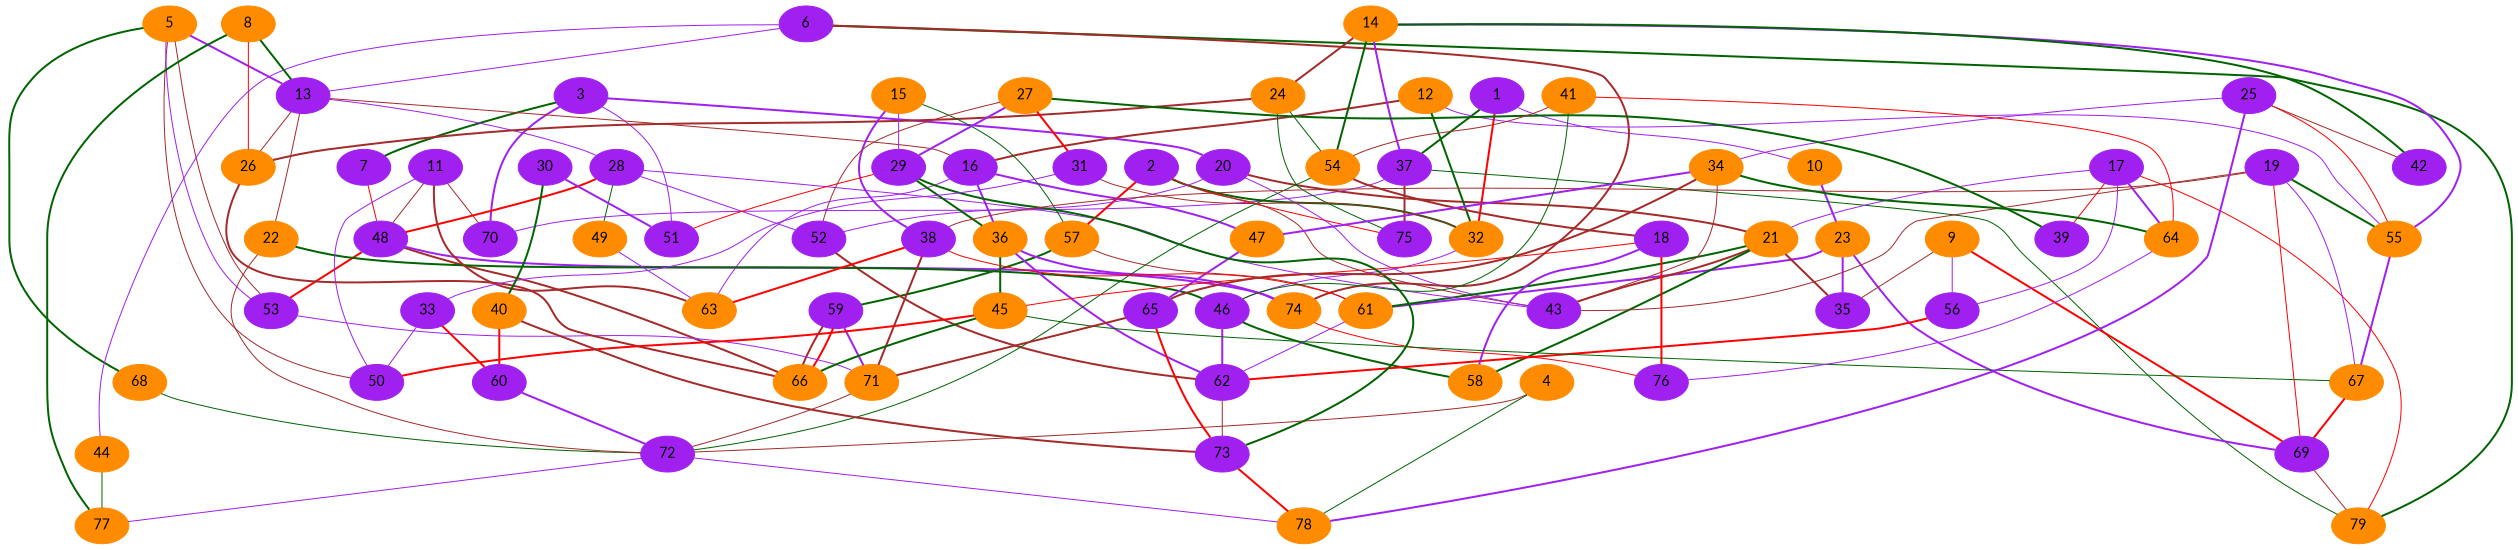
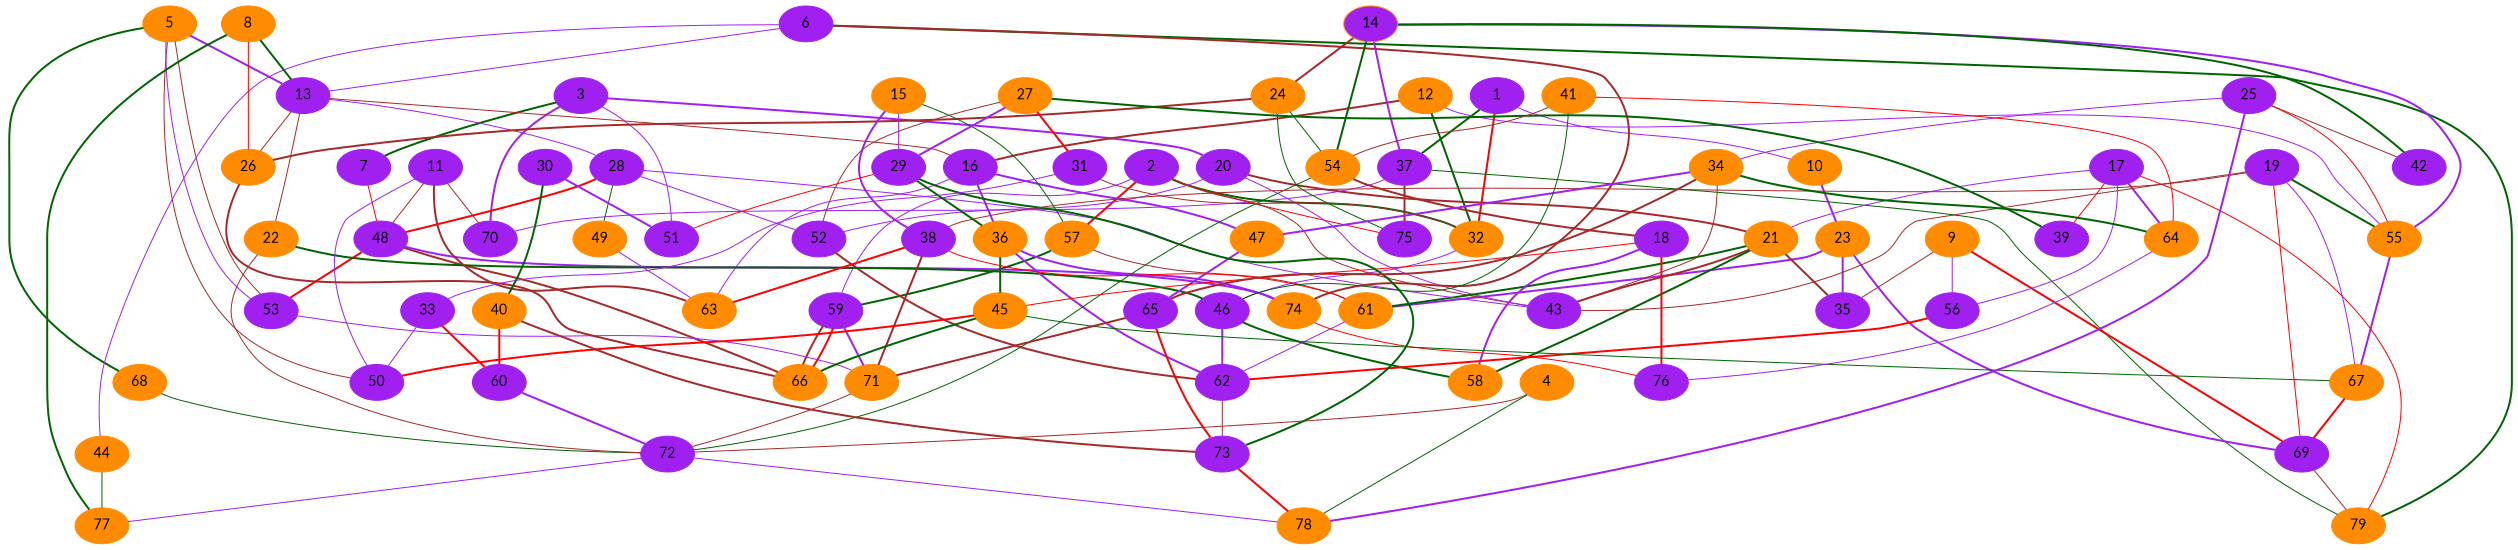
node "14": fillcolor darkorange -> purple
edge "2" -- "59": added
